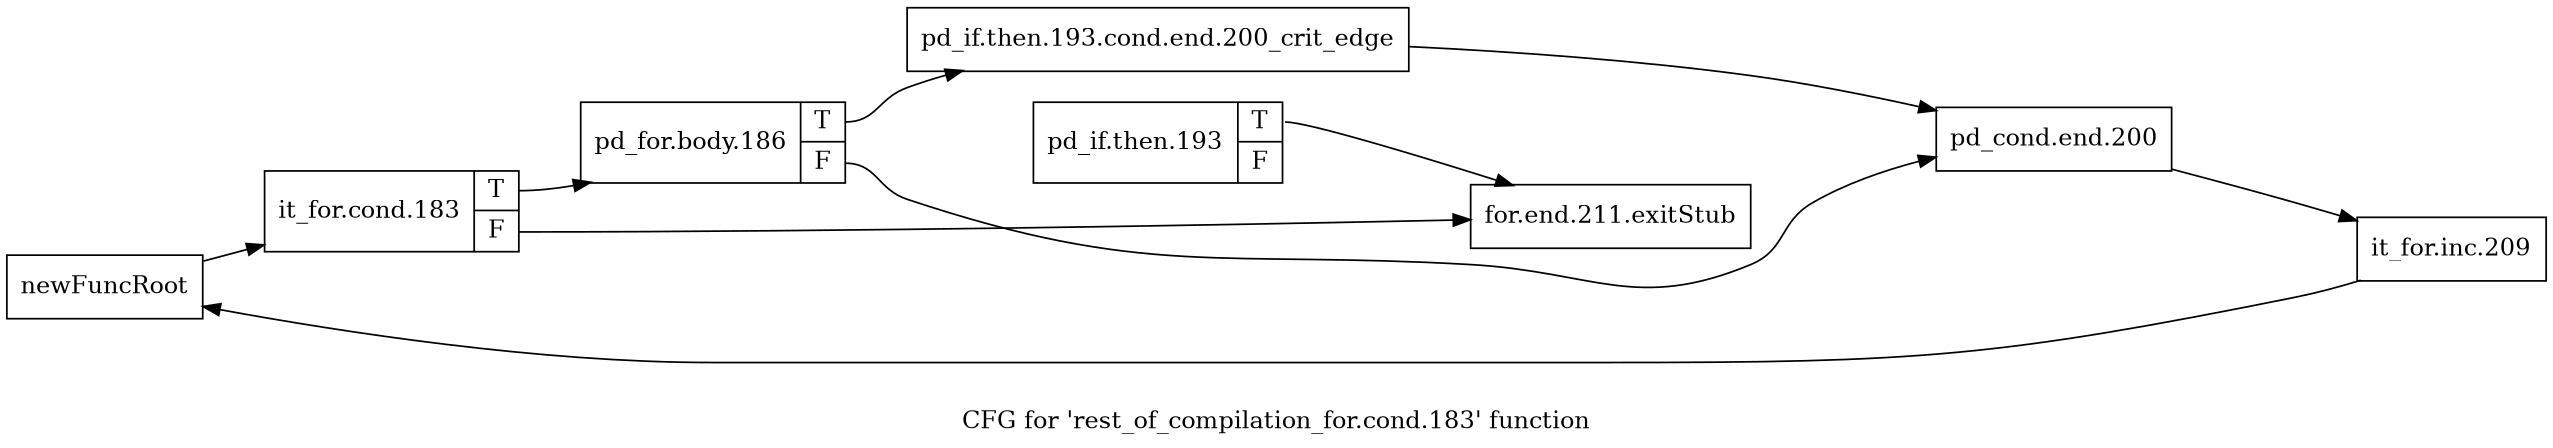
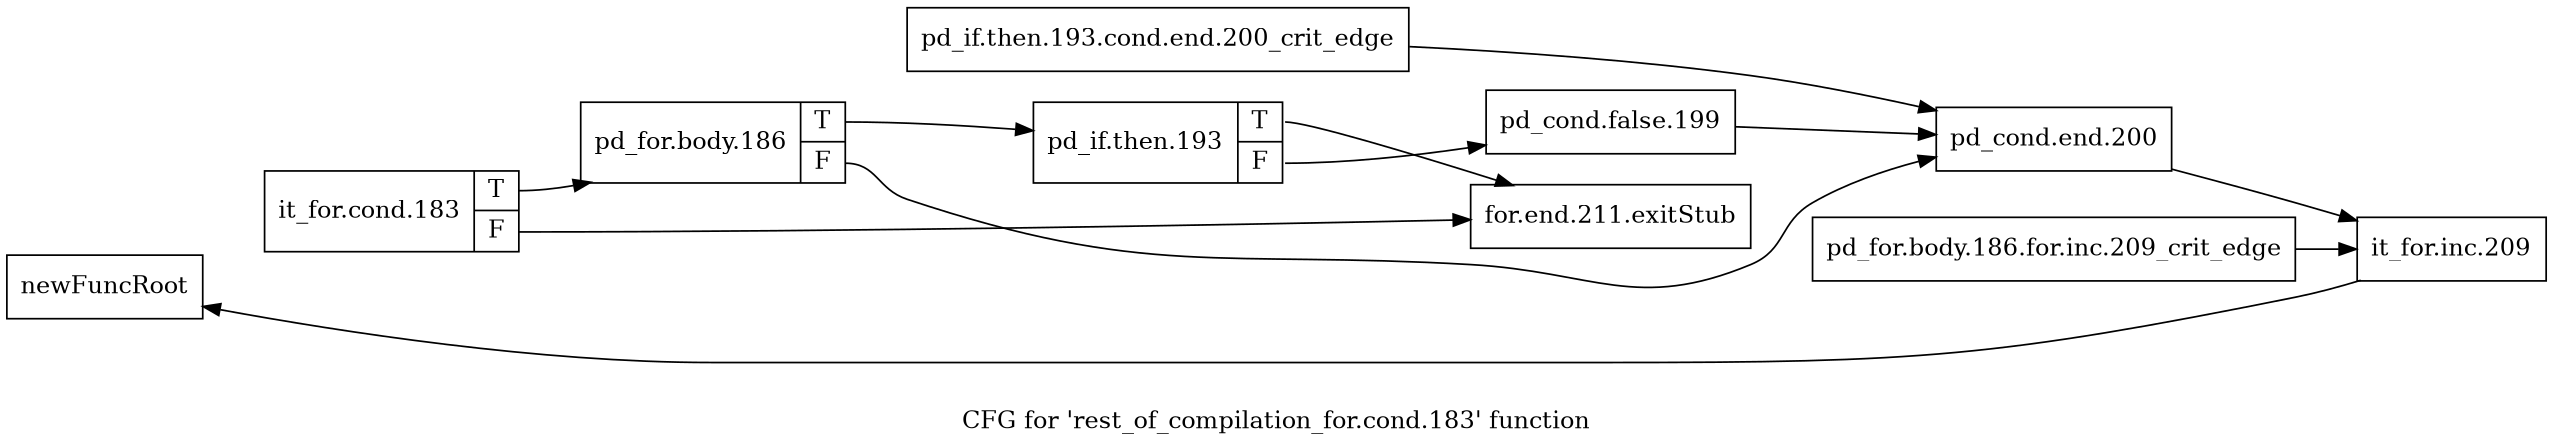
edge "pd_for.body.186" -> "pd_if.then.193.cond.end.200_crit_edge": now "pd_for.body.186" -> "pd_if.then.193"
node "pd_cond.false.199": added
node "pd_for.body.186.for.inc.209_crit_edge": added
edge "newFuncRoot" -> "it_for.cond.183": removed
